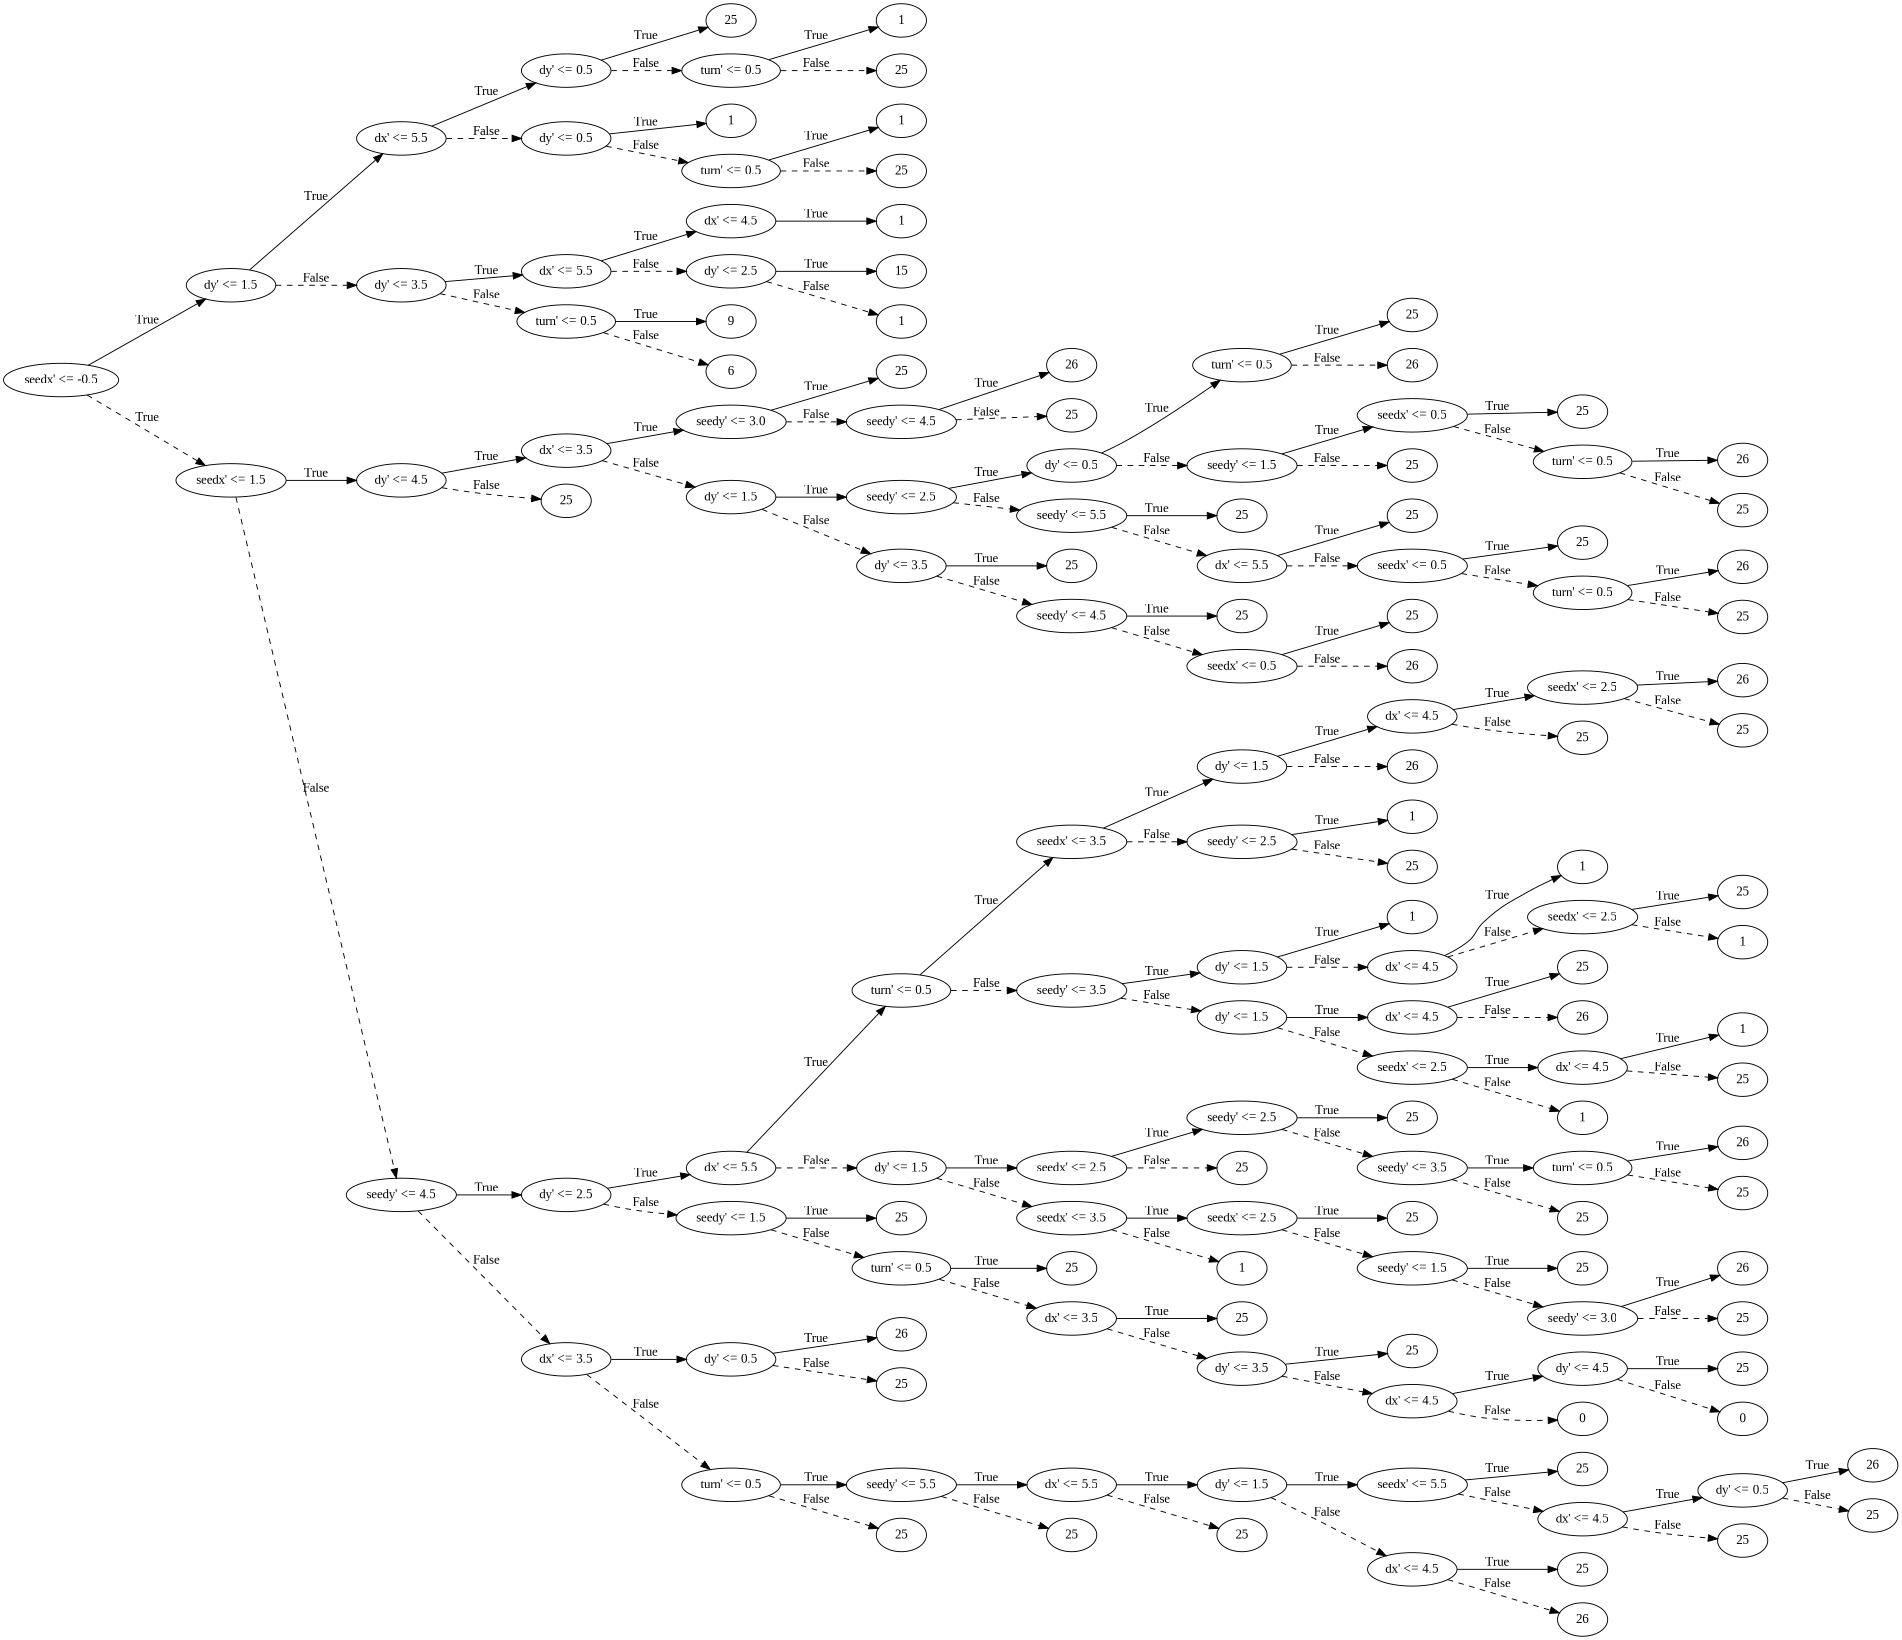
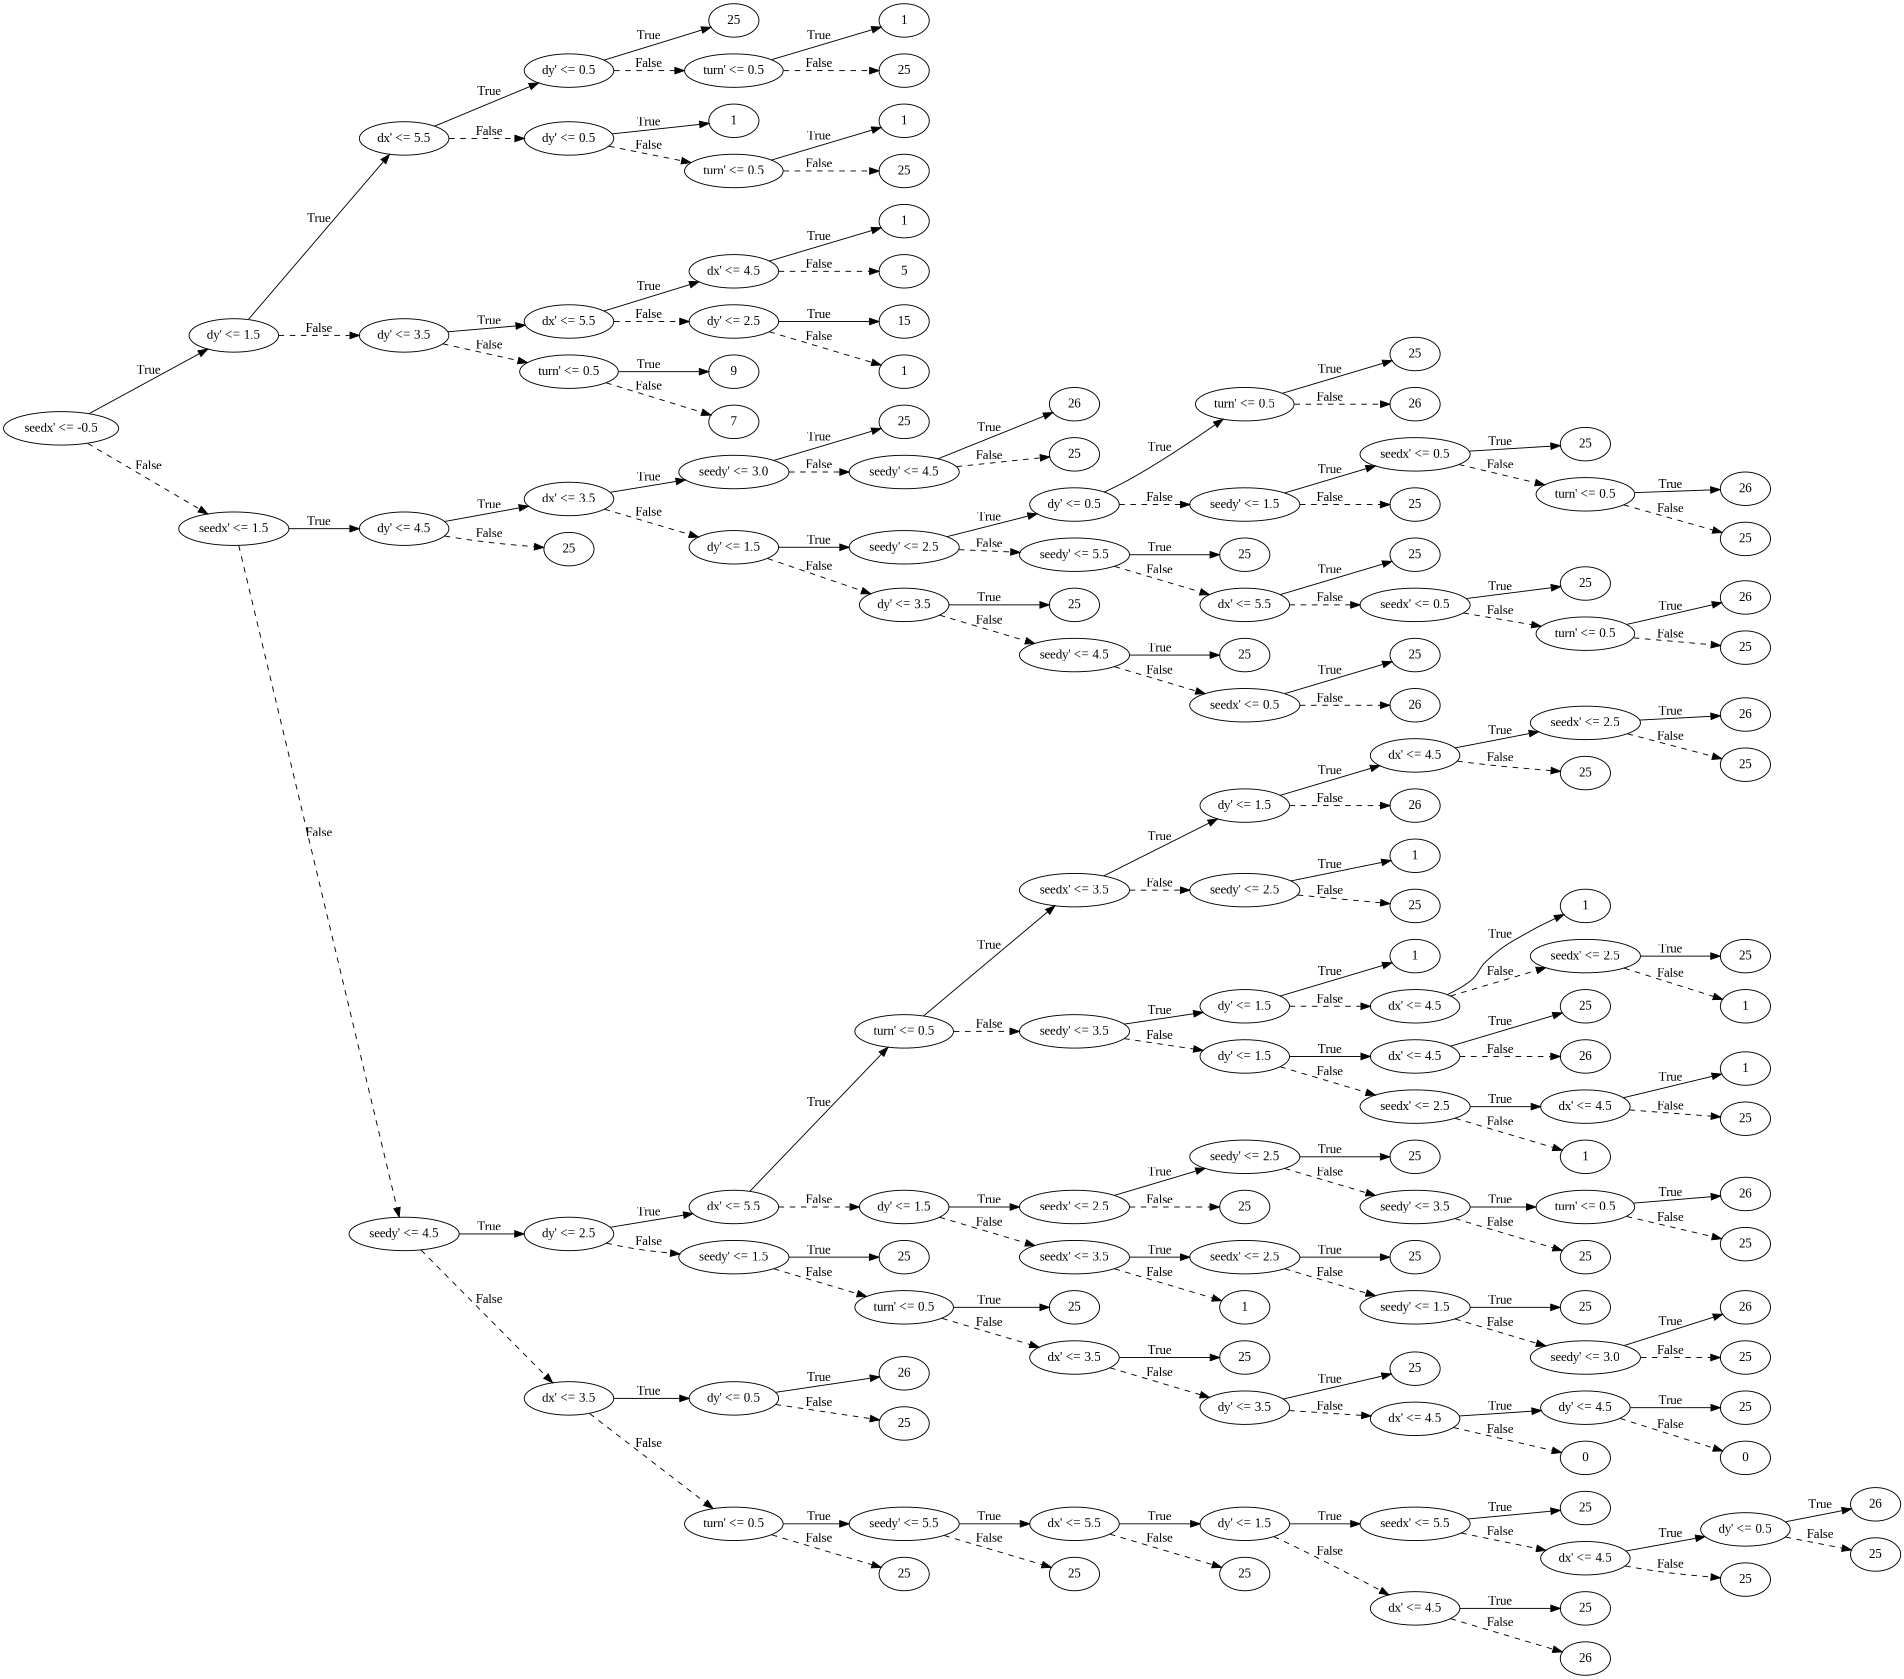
node "5": added
node "6": label "6" -> "7"
edge "seedx' <= -0.5" -> "seedx' <= 1.5": label "True" -> "False"
